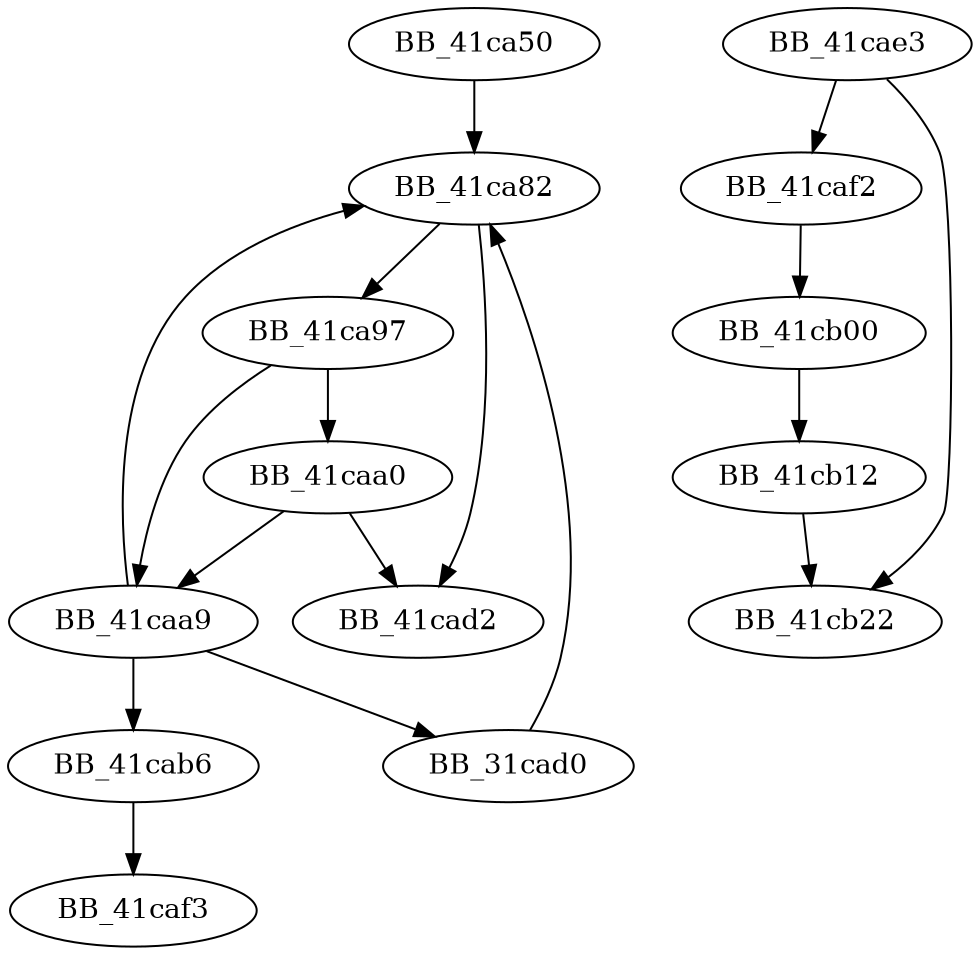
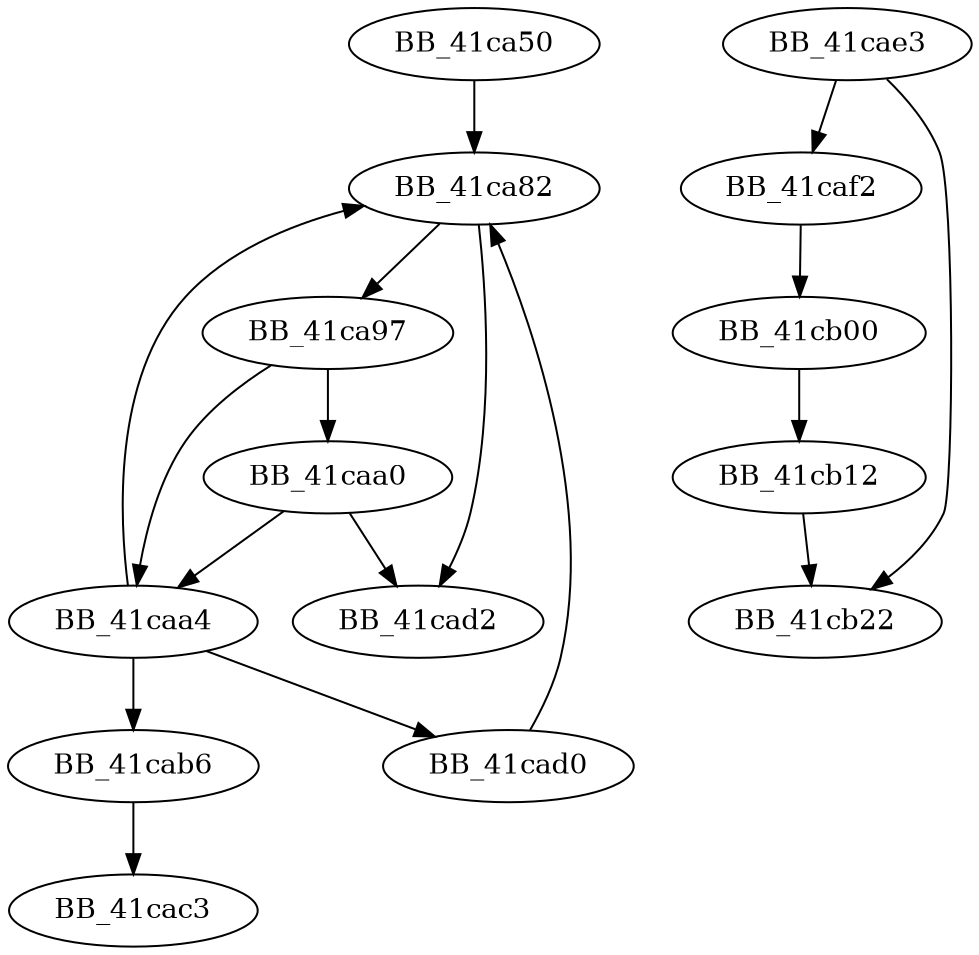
node "BB_41caa9": label "BB_41caa9" -> "BB_41caa4"
node "BB_31cad0": label "BB_31cad0" -> "BB_41cad0"
node "BB_41caf3": label "BB_41caf3" -> "BB_41cac3"
